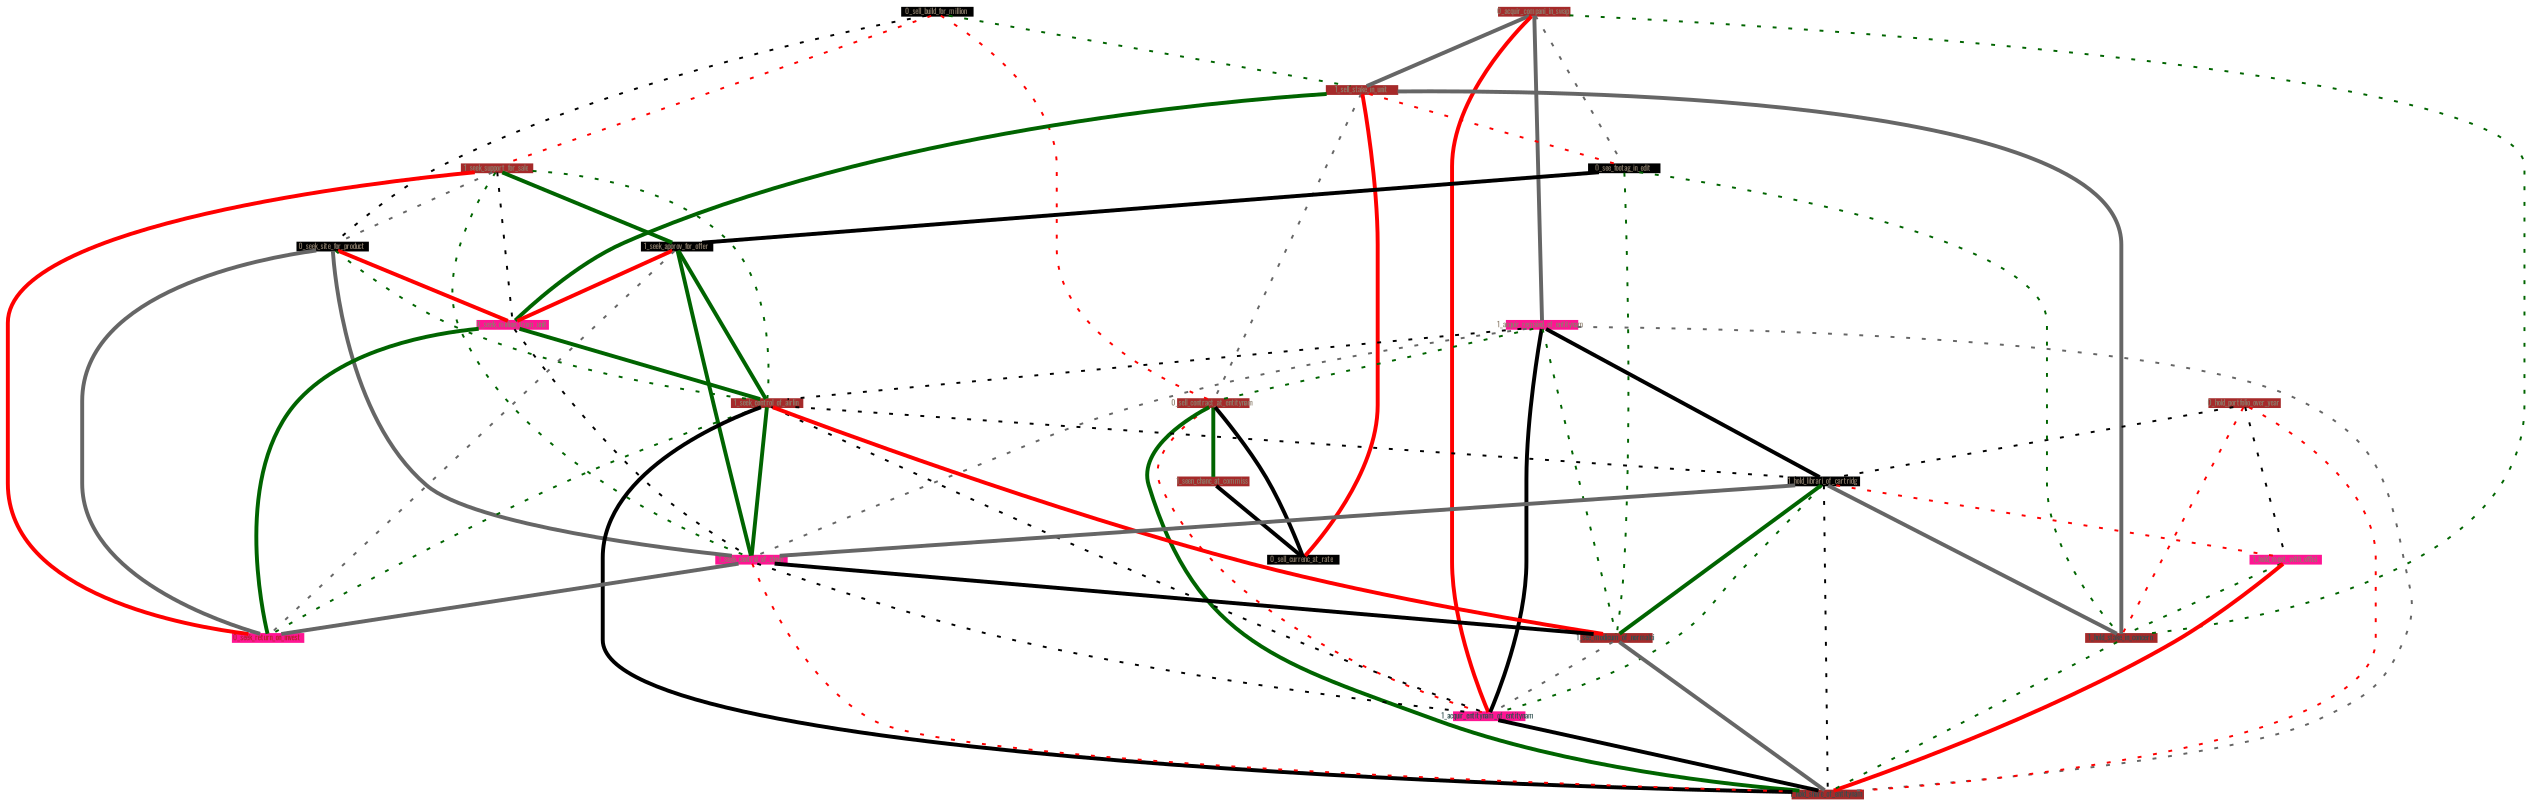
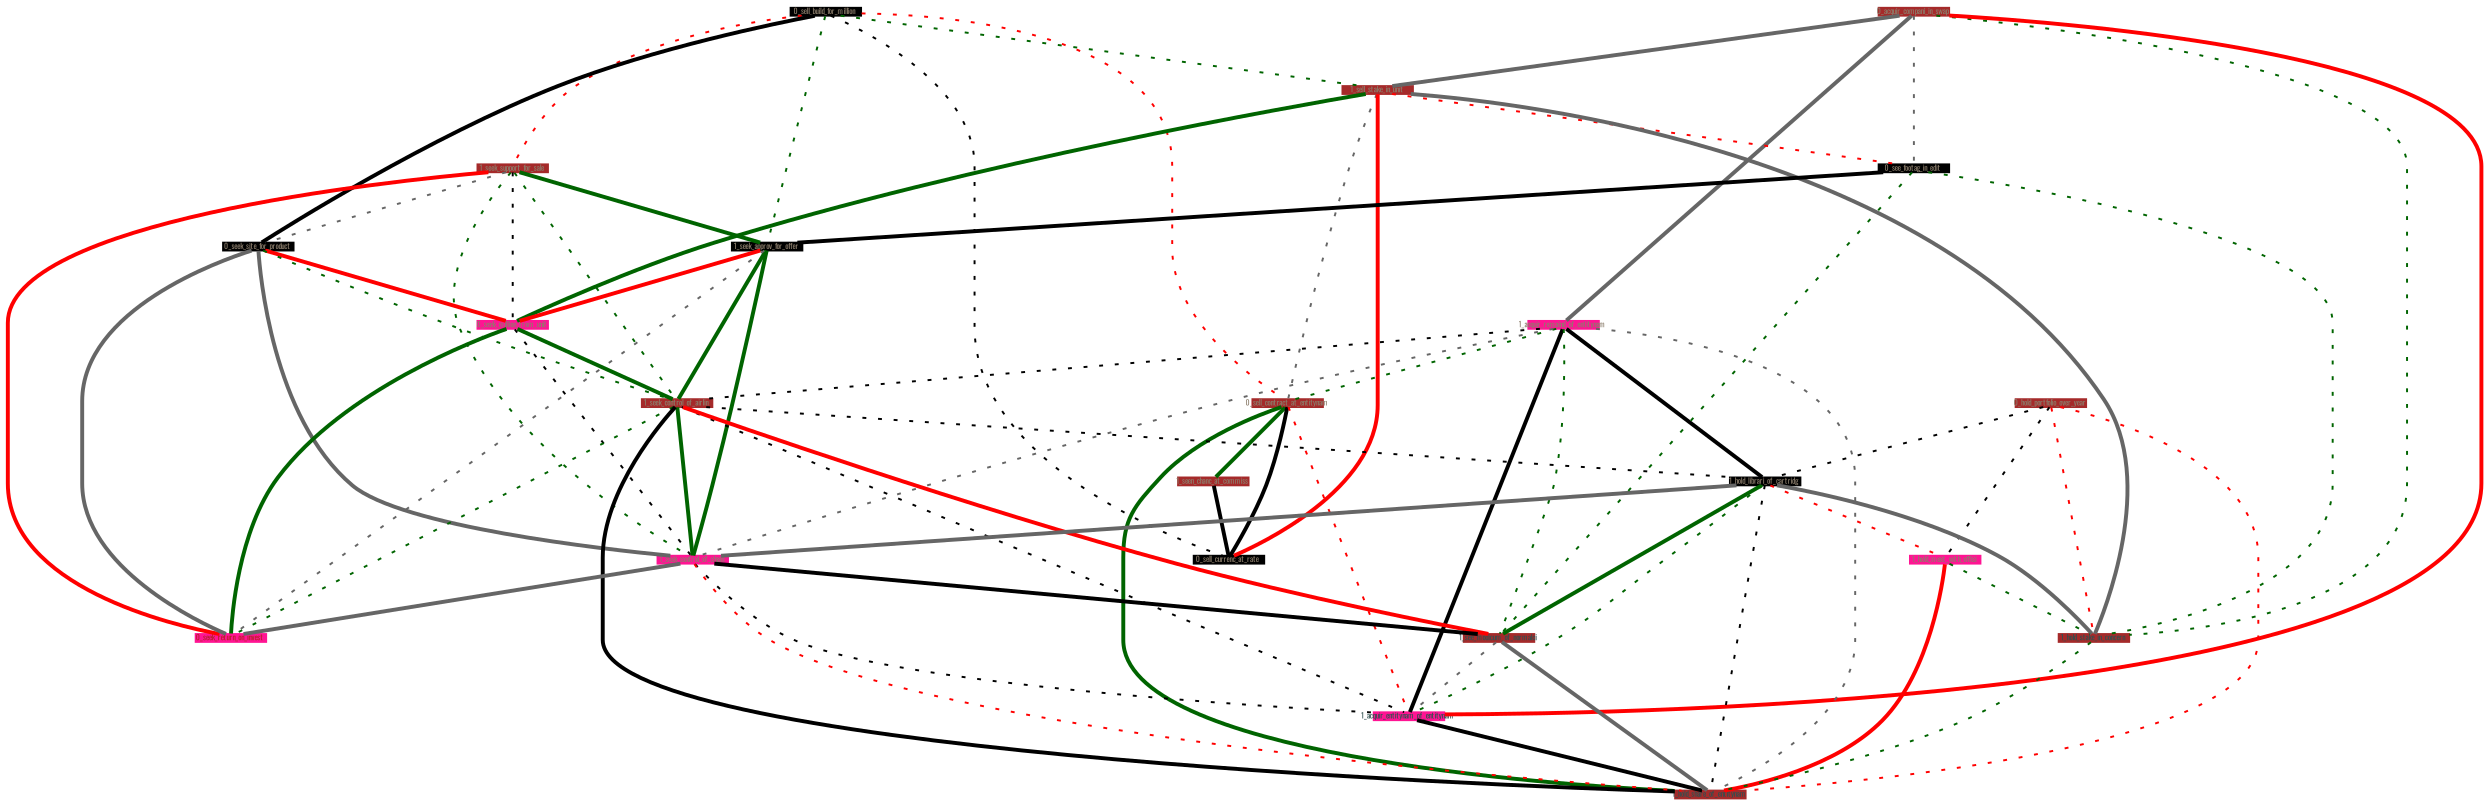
edge "0_sell_build_for_million" -- "0_seek_site_for_product": style dotted -> bold
edge "0_sell_build_for_million" -- "1_seek_approv_for_offer": added
edge "0_sell_build_for_million" -- "0_sell_currenc_at_rate": added
